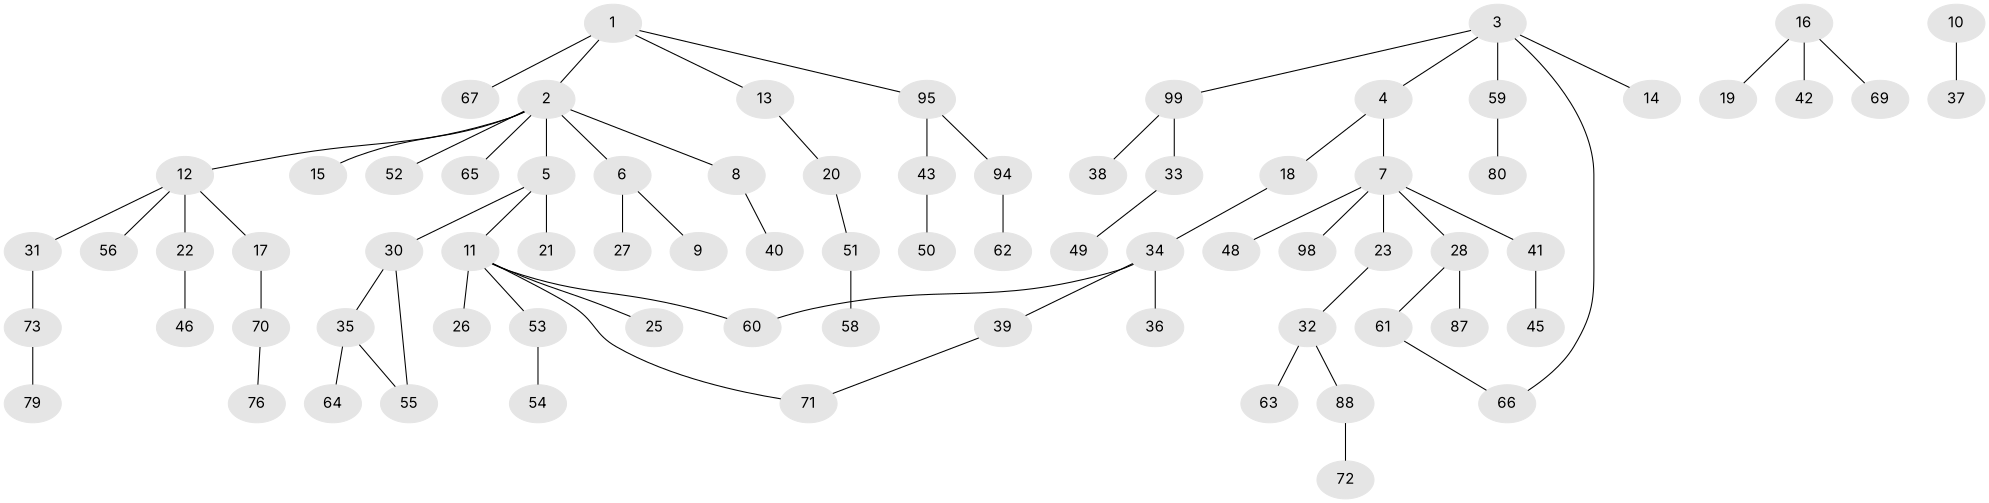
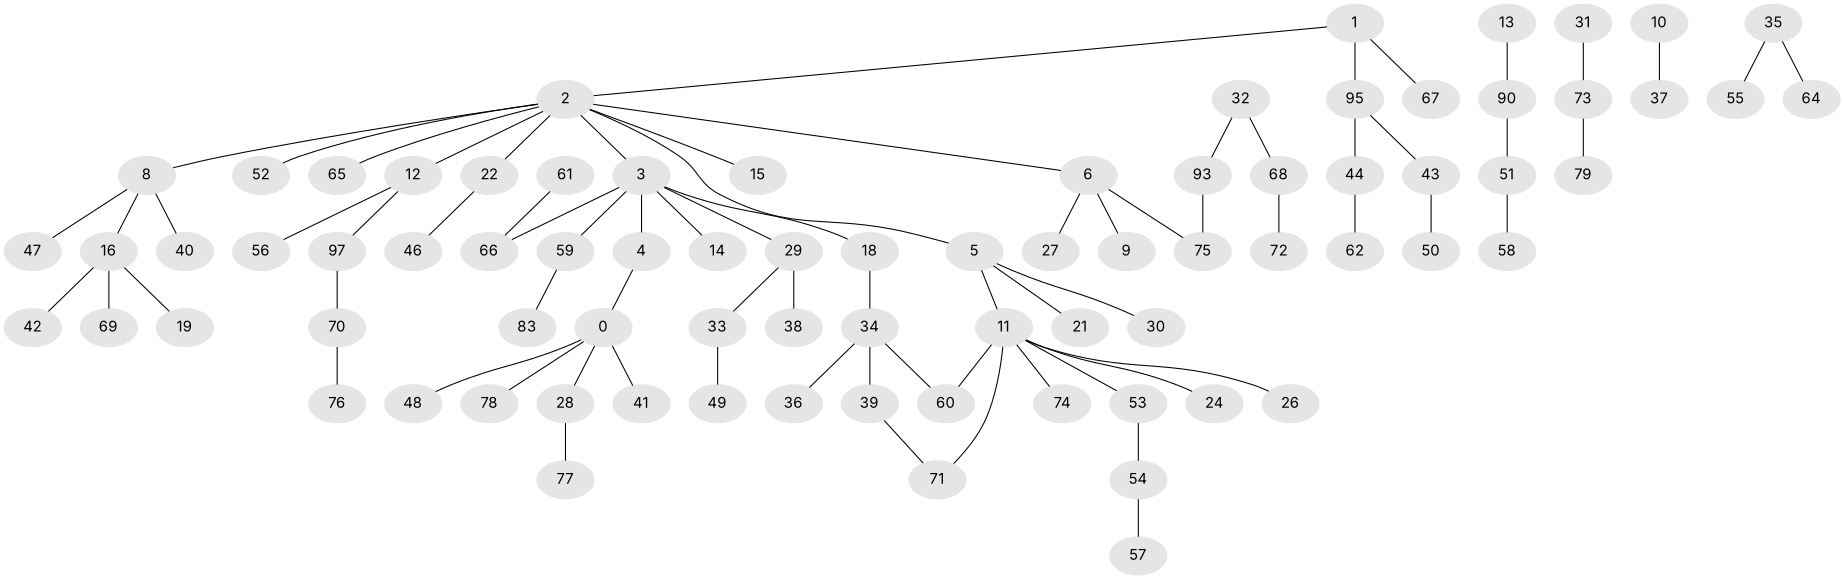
edge "1" -- "13": removed
node "99": label "99" -> "29"
edge "2" -- "3": added
edge "4" -- "18": now "3" -- "18"
node "20": label "20" -> "90"
node "94": label "94" -> "44"
node "7": label "7" -> "0"
node "80": label "80" -> "83"
edge "12" -- "31": removed
edge "8" -- "16": added
edge "12" -- "22": now "2" -- "22"
node "47": added
node "17": label "17" -> "97"
node "75": added
node "98": label "98" -> "78"
node "23": removed
edge "28" -- "61": removed
edge "30" -- "35": removed
edge "30" -- "55": removed
node "25": label "25" -> "24"
node "87": label "87" -> "77"
node "45": removed
node "74": added
node "63": label "63" -> "93"
node "88": label "88" -> "68"
node "57": added
